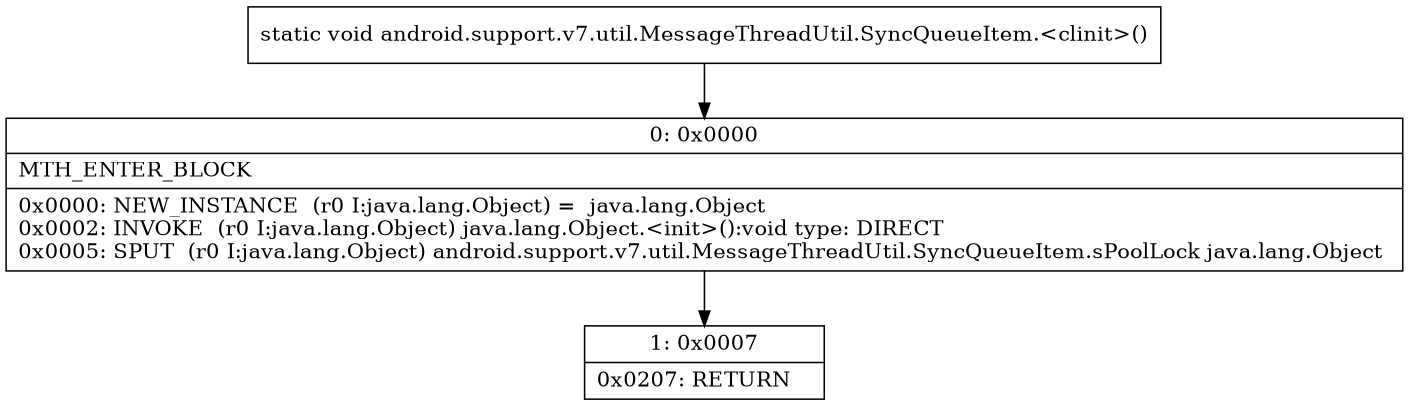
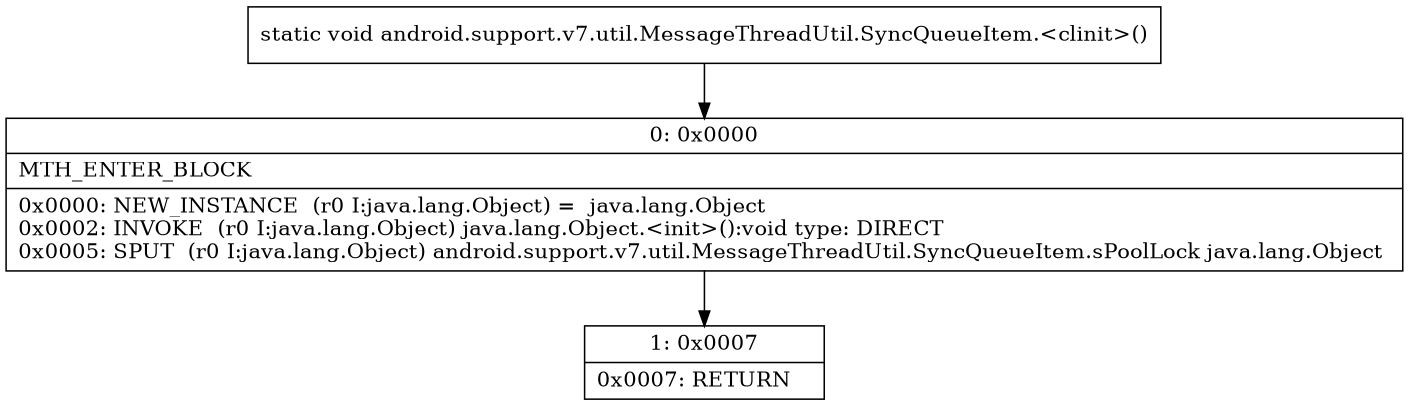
node "1: 0x0007": text "0x0207: RETURN" -> "0x0007: RETURN"
